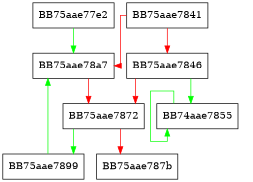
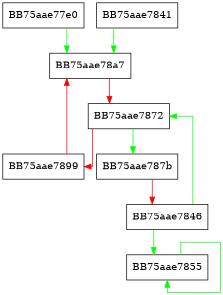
node "BB75aae77e2": label "BB75aae77e2" -> "BB75aae77e0"
edge "BB75aae7841" -> "BB75aae7846": now "BB75aae787b" -> "BB75aae7846"
edge "BB75aae7841" -> "BB75aae78a7": color red -> green
edge "BB75aae7846" -> "BB75aae7872": color red -> green
node "BB74aae7855": label "BB74aae7855" -> "BB75aae7855"
edge "BB75aae7899" -> "BB75aae78a7": color green -> red
edge "BB75aae7872" -> "BB75aae7899": color green -> red
edge "BB75aae7872" -> "BB75aae787b": color red -> green
